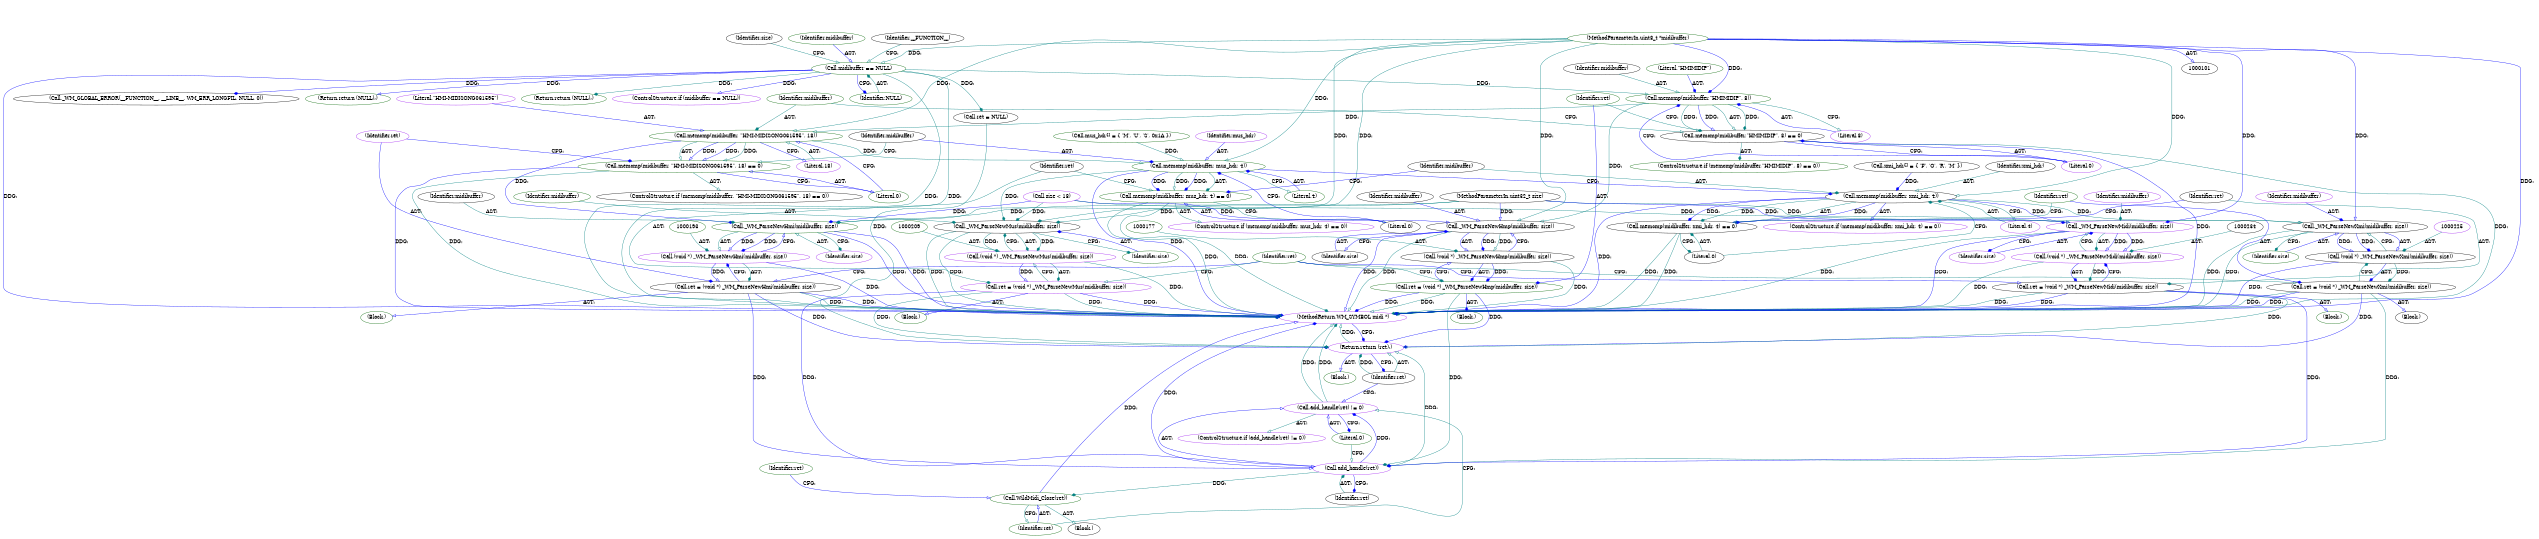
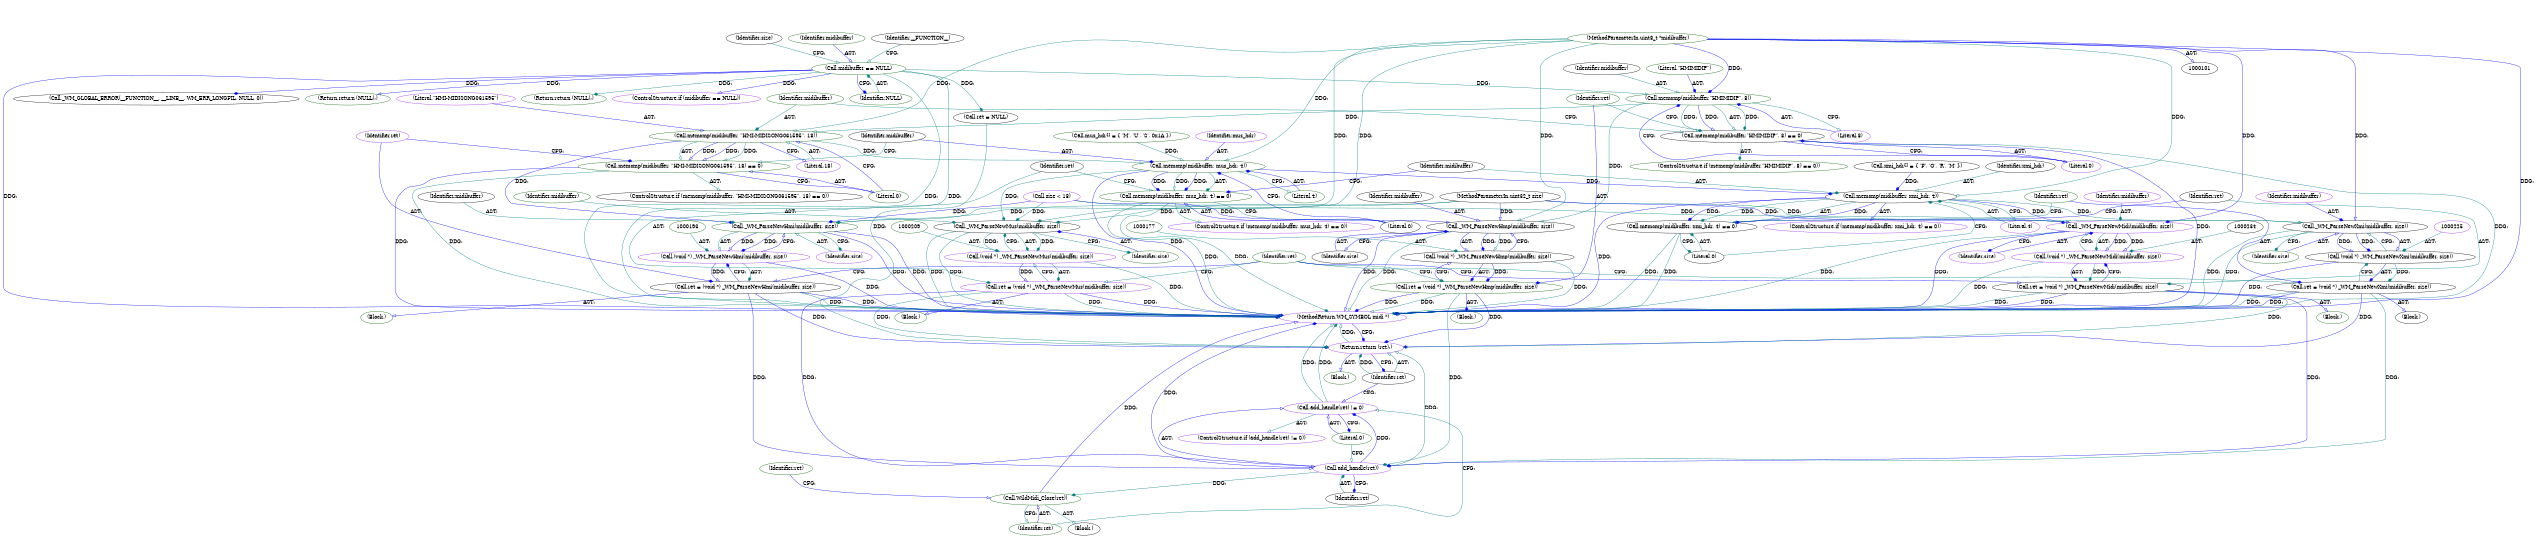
edge "(MethodParameterIn,uint8_t *midibuffer)" -> "(Call,midibuffer == NULL)": removed, label "DDG:"
edge "(Call,memcmp(midibuffer, mus_hdr, 4))" -> "(Call,memcmp(midibuffer, xmi_hdr, 4))": label "CFG: " -> "DDG: "
